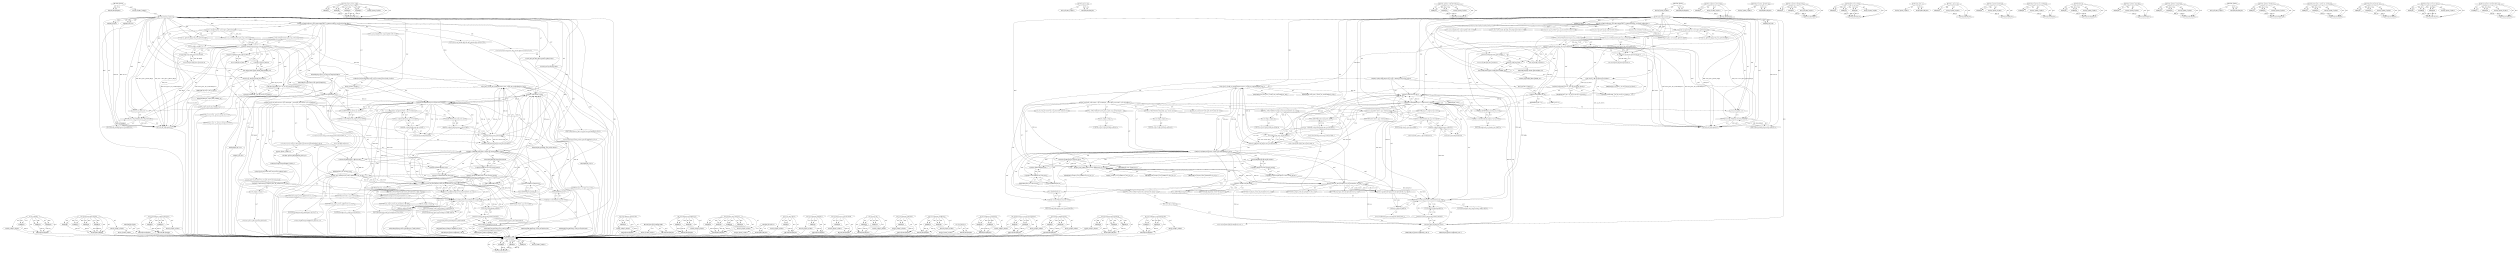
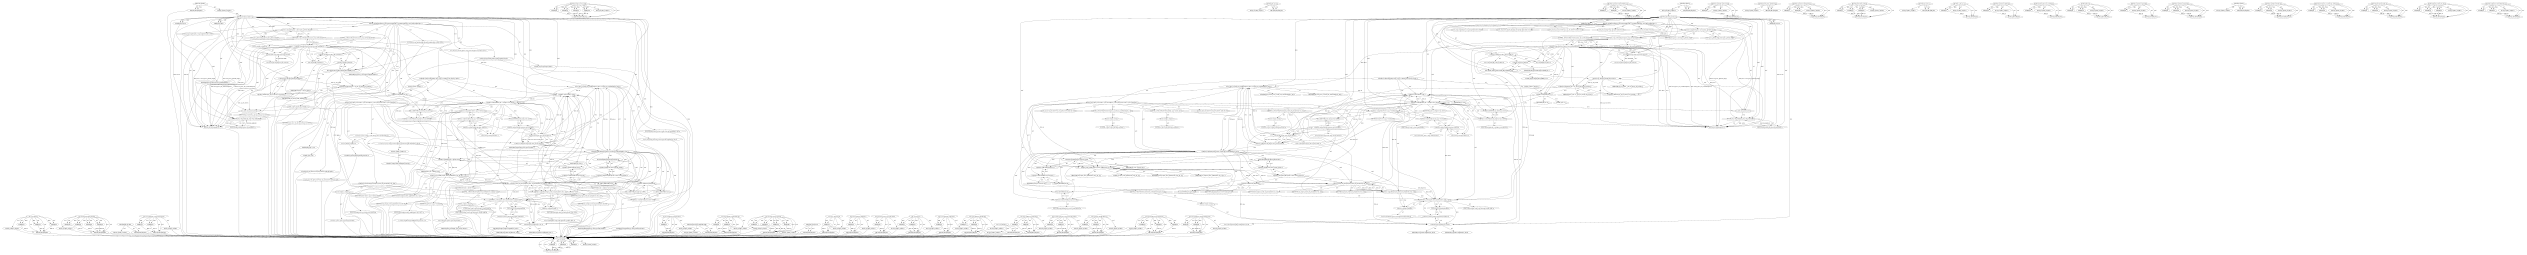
node "(IDENTIFIER,regs,perf_event_overflow(event, 0, &data, regs))": removed
